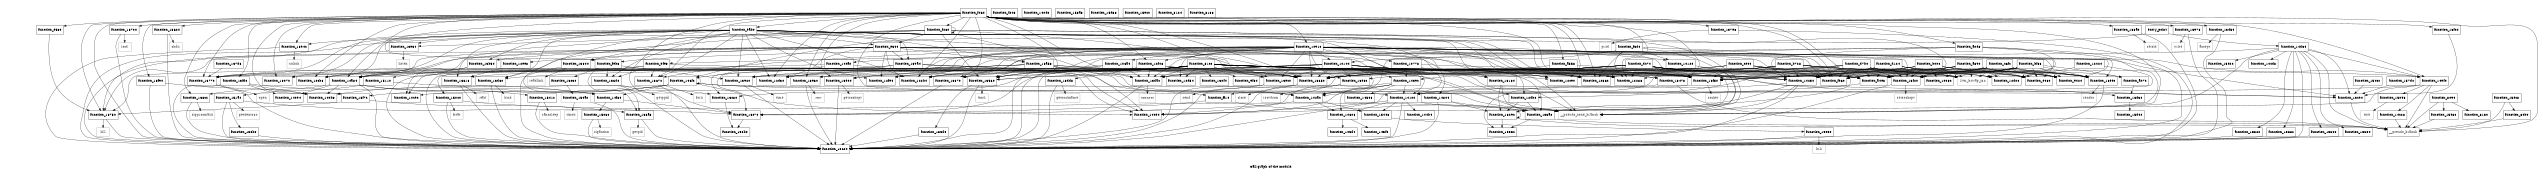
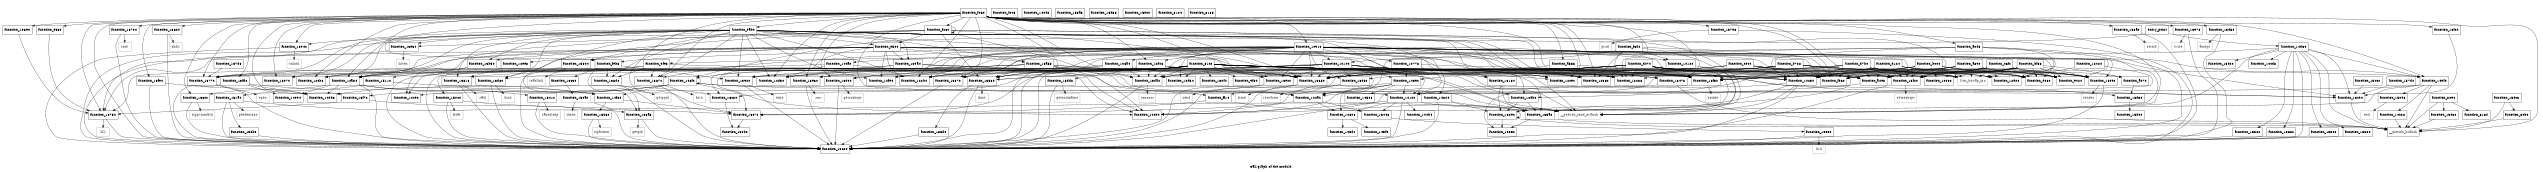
node "function_10690": added
